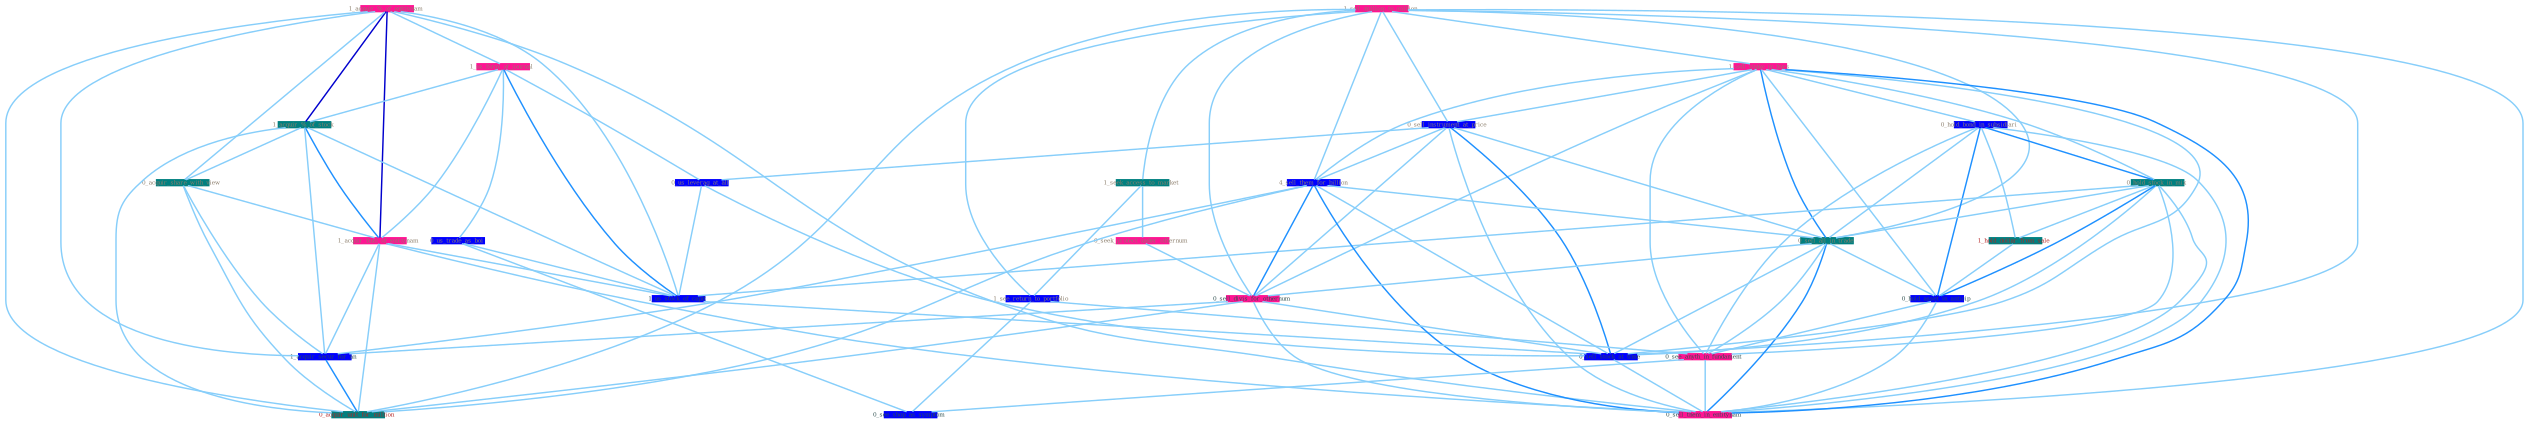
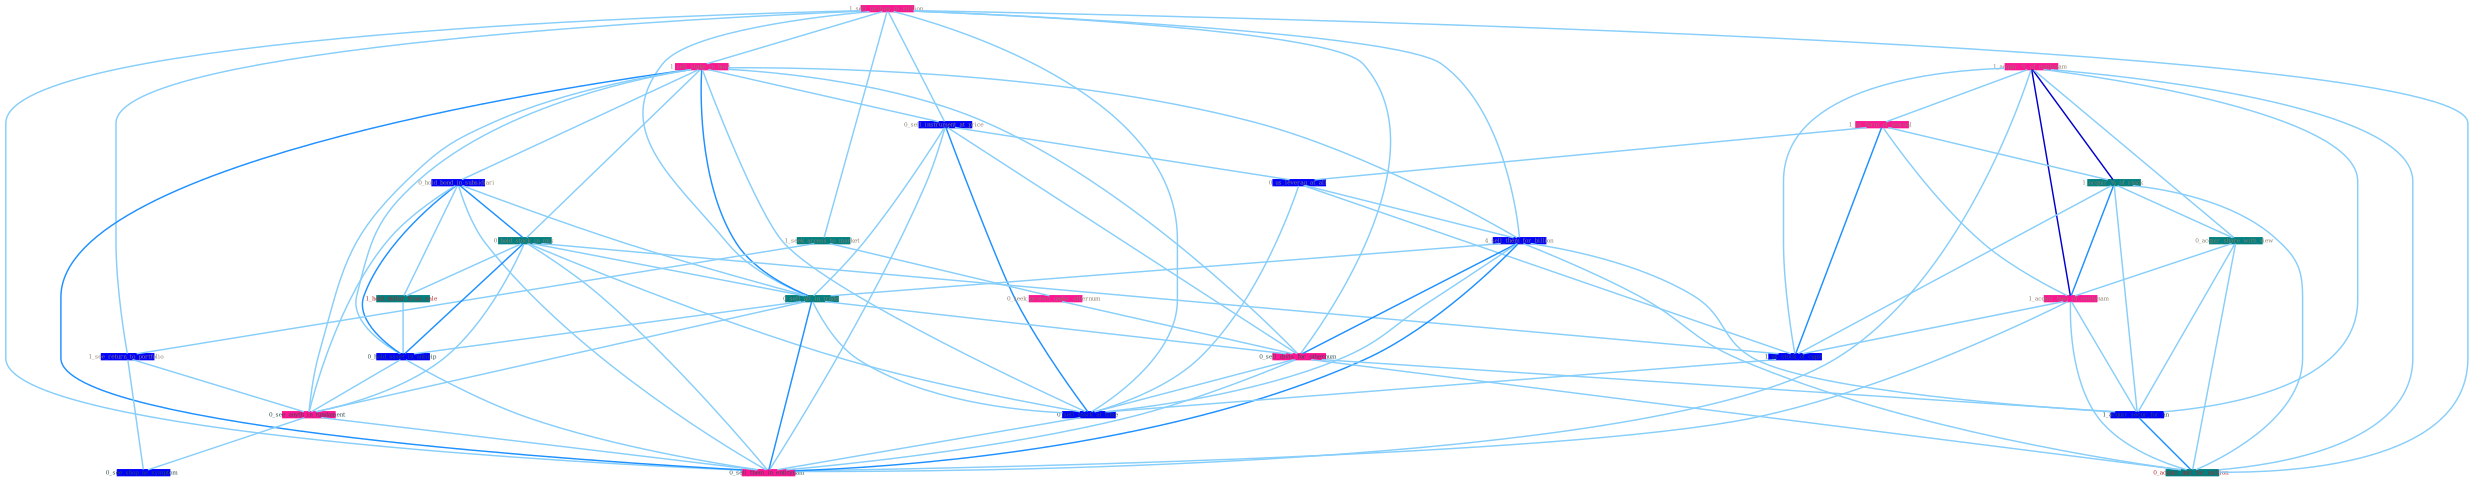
edge "0_sell_instrument_at_price" -- "4_sell_them_for_billion": now "0_us_leverag_at_all" -- "4_sell_them_for_billion"
node "0_us_trade_as_boi": removed
